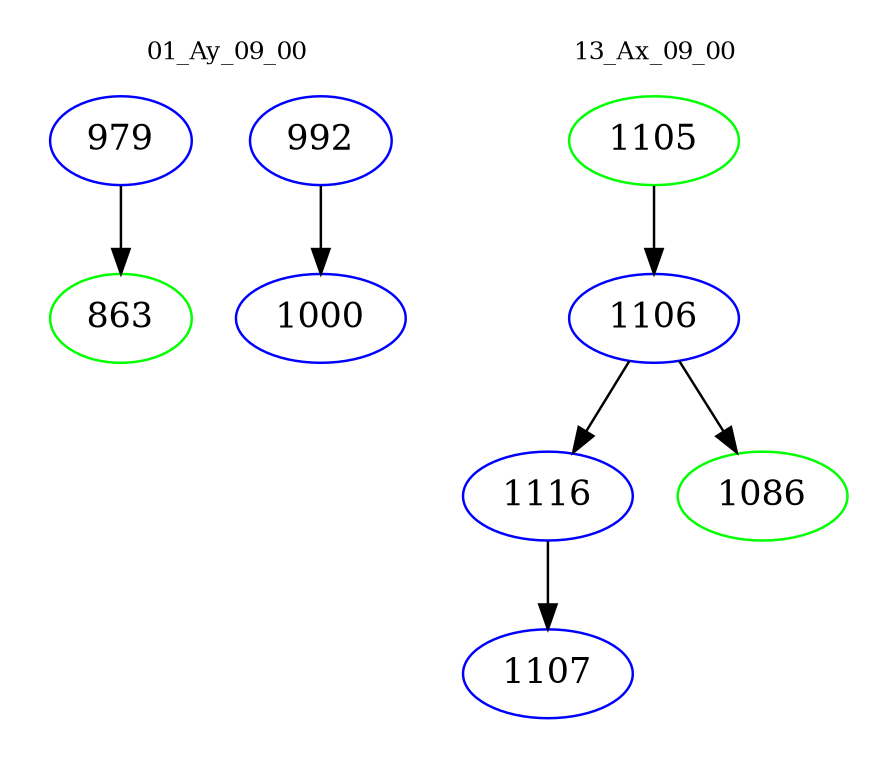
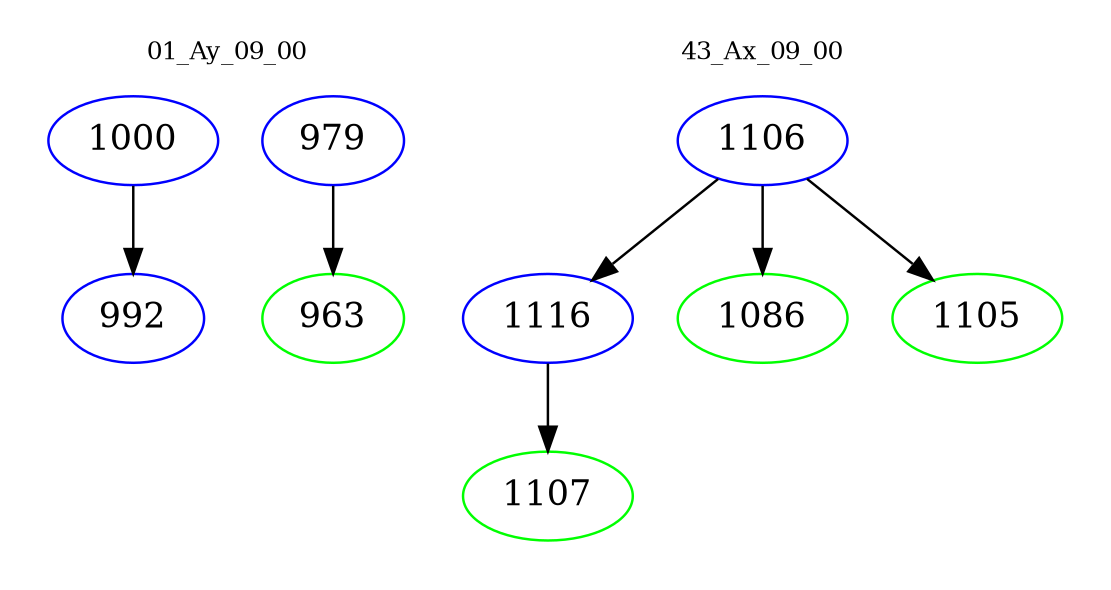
cluster "13_Ax_09_00": label "13_Ax_09_00" -> "43_Ax_09_00"
edge "992" -> "1000": reversed
edge "1105" -> "1106": reversed
node "863": label "863" -> "963"
node "1107": color blue -> green
